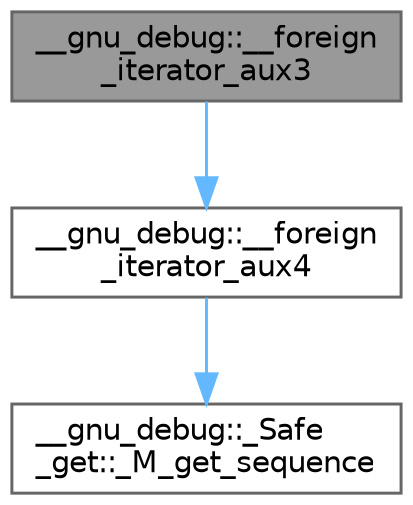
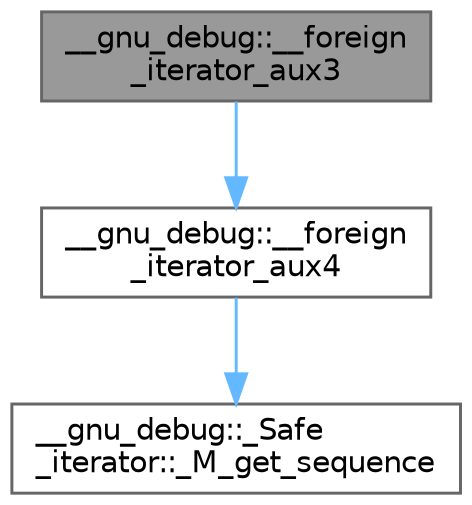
node "__gnu_debug::_Safe _get::_M_get_sequence": label "__gnu_debug::_Safe _get::_M_get_sequence" -> "__gnu_debug::_Safe _iterator::_M_get_sequence"
